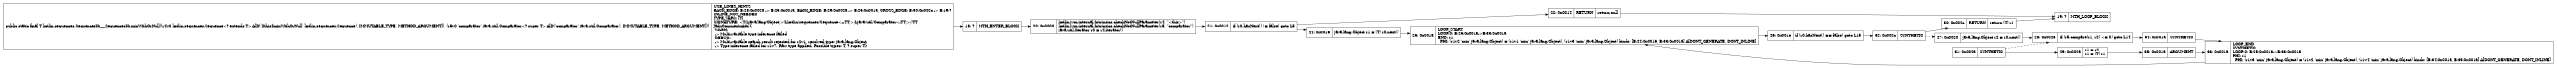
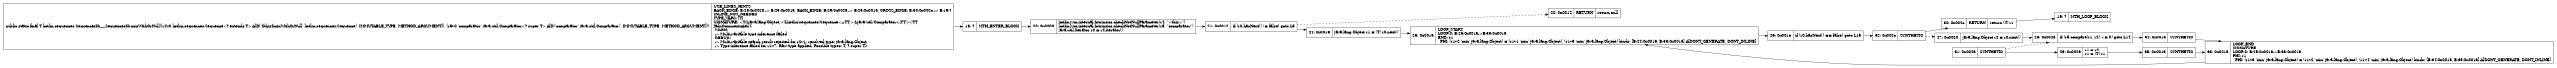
edge "22: 0x0014" -> "19: ?": removed
edge "21: 0x0012" -> "22: 0x0014": style solid -> dashed
node "33: 0x001a": text "SYNTHETIC" -> "SIGNATURE"
node "35: 0x001a": text "ARGUMENT" -> "SYNTHETIC"
